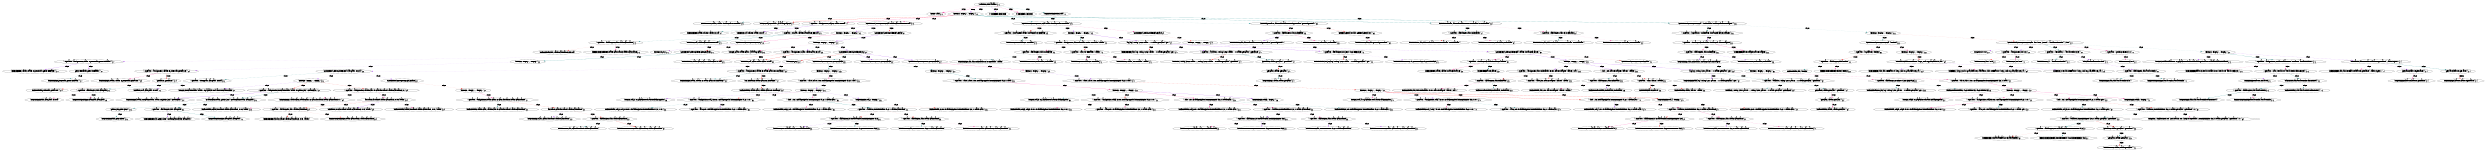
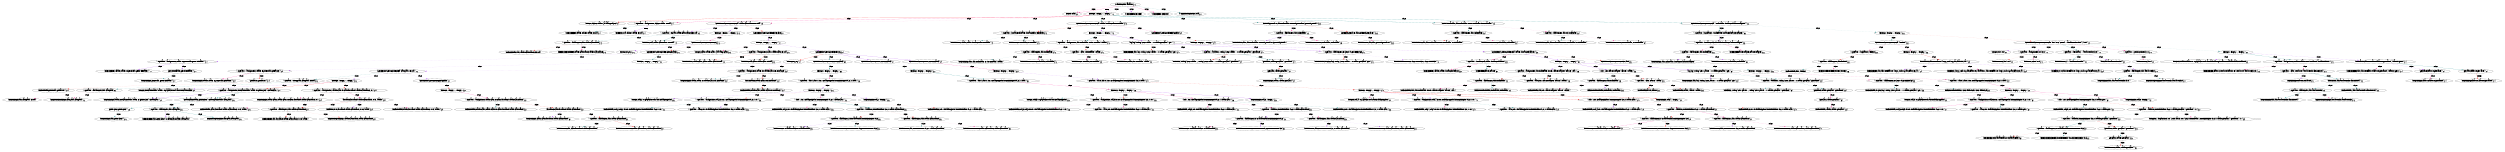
edge "(PARAM,this)" -> "(IDENTIFIER,reader,reader instanceof XMLReader)": now "(<operator>.instanceOf,reader instanceof XMLReader)" -> "(IDENTIFIER,reader,reader instanceof XMLReader)"
edge "(<operator>.assignment,Object reader = null)" -> "(LITERAL,null,Object reader = null)": label "AST: " -> "DDG: "
node "(LITERAL,null,classpath != null)": removed
